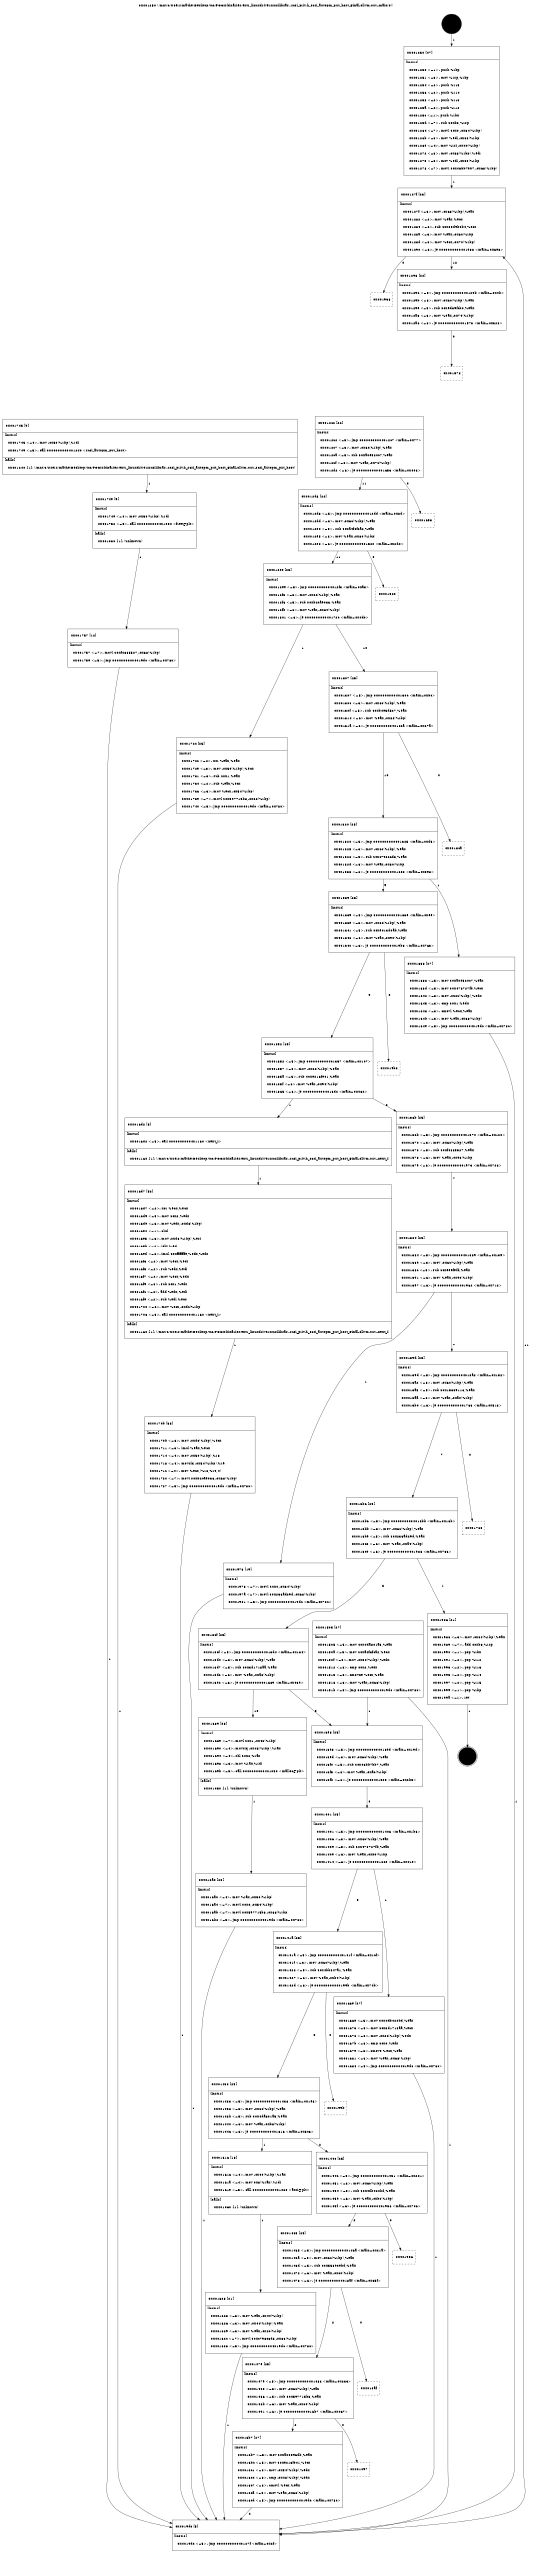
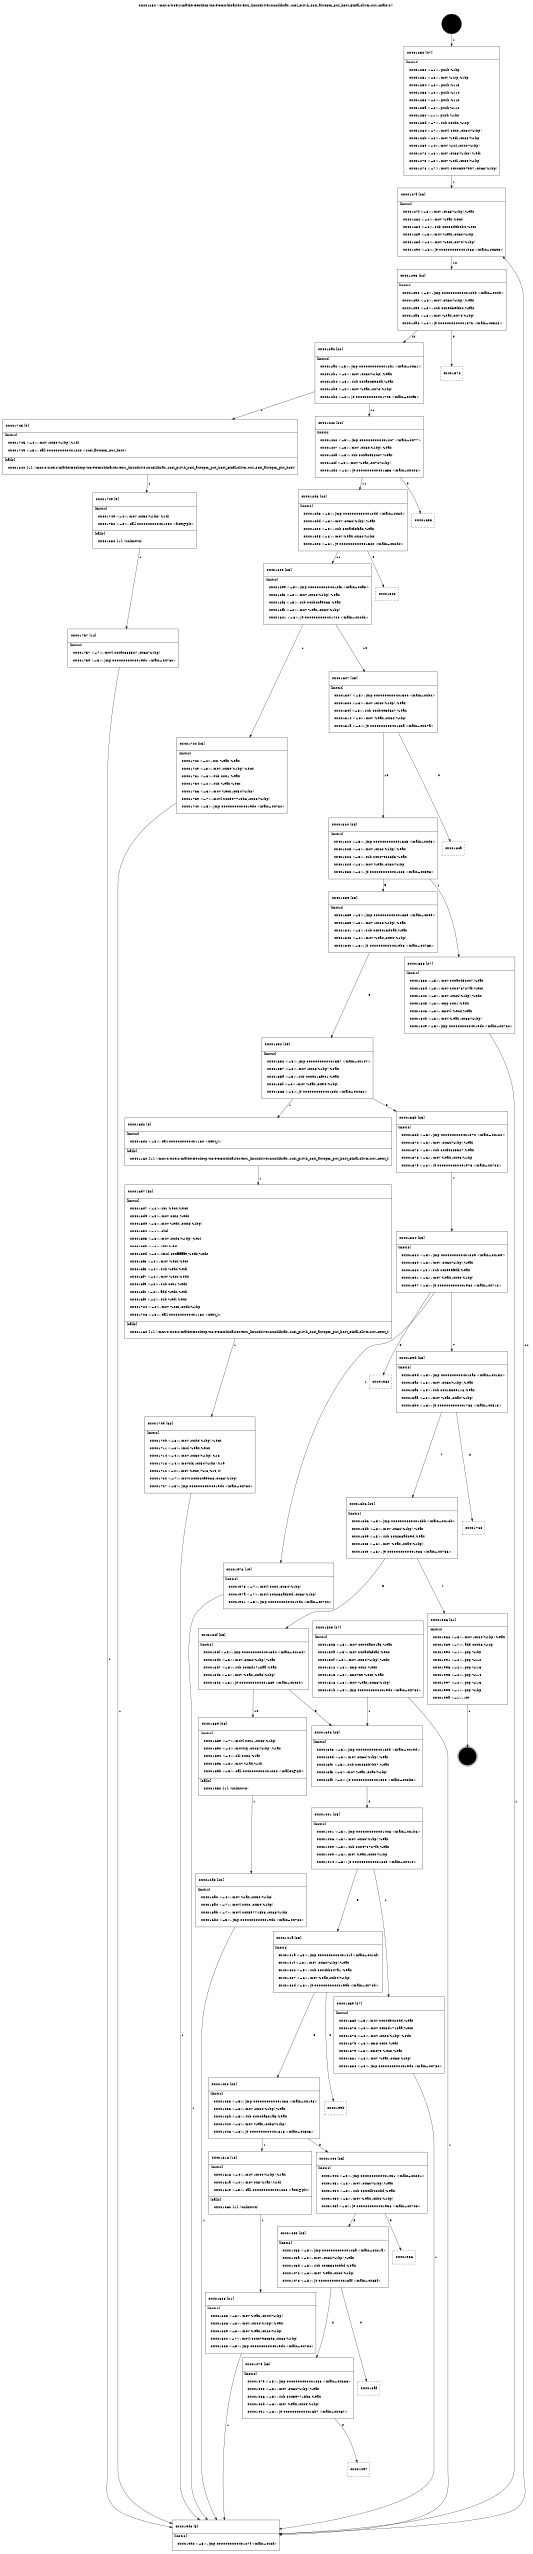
node "0x401938": removed
node "0x4012ac [22]": added
node "0x4019b3": removed
node "0x401962": added
node "0x4016b7 [27]": removed
